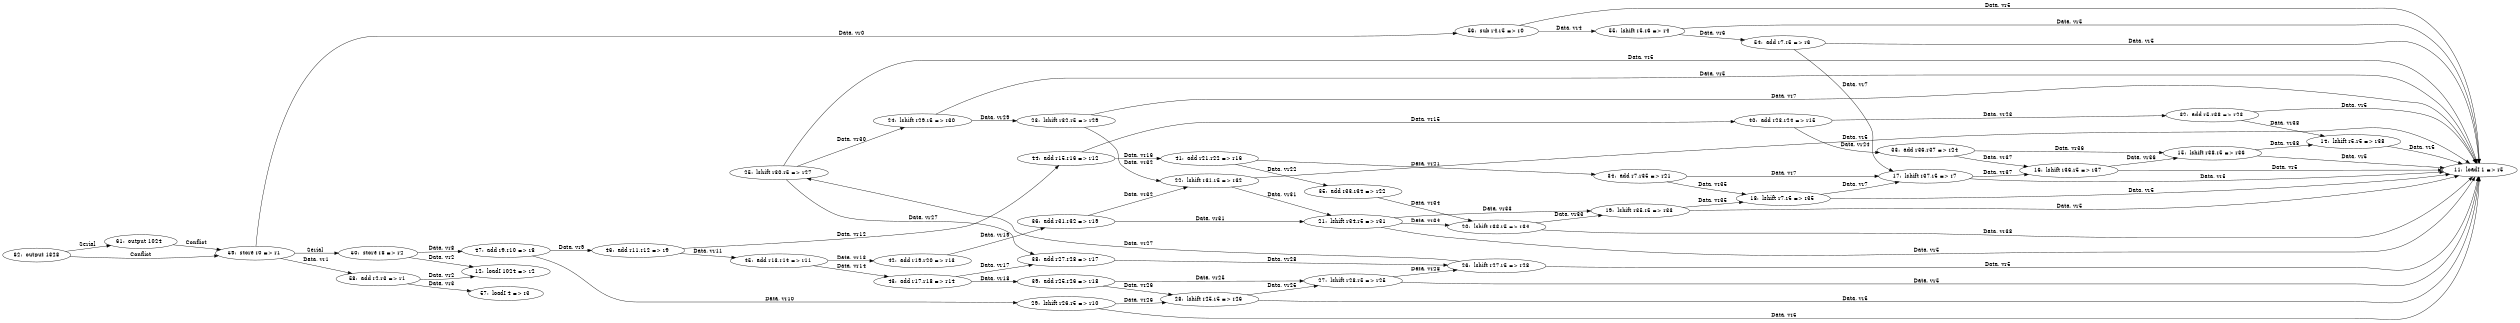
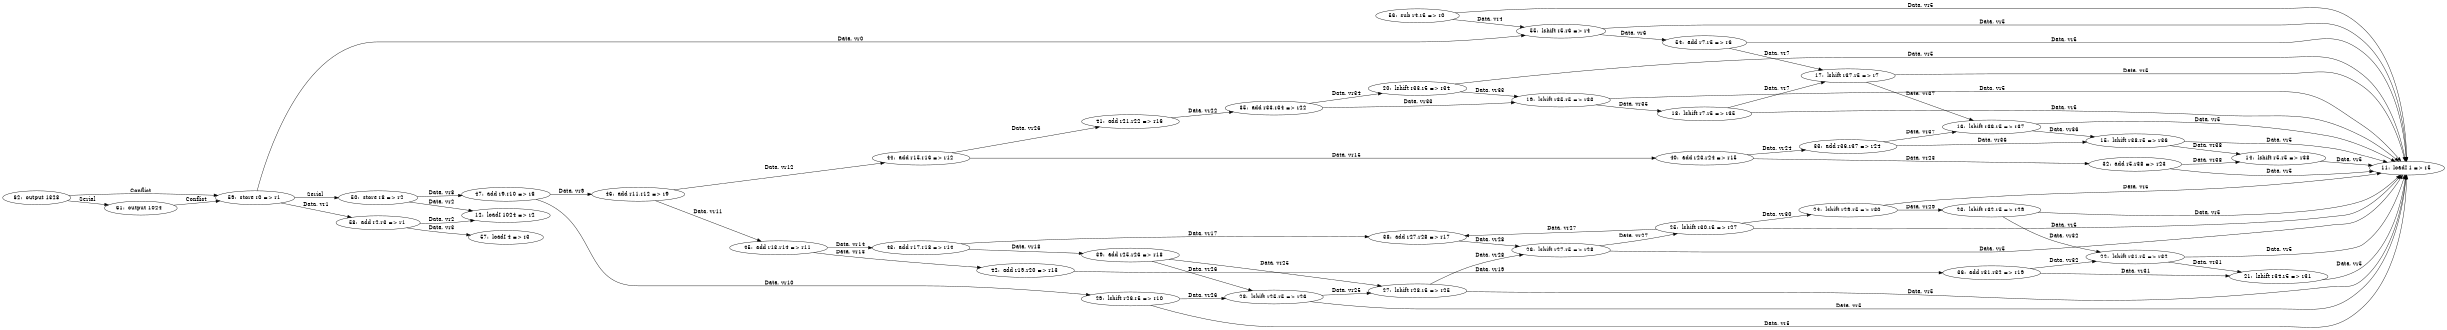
edge "59:  store r0 => r1" -> "56:  sub r4,r5 => r0": now "59:  store r0 => r1" -> "55:  lshift r5,r6 => r4"
edge "23:  lshift r32,r5 => r29" -> "11:  loadI 1 => r5": label " Data, vr7" -> " Data, vr5"
edge "44:  add r15,r16 => r12" -> "41:  add r21,r22 => r16": label " Data, vr16" -> " Data, vr26"
node "34:  add r7,r35 => r21": removed
edge "21:  lshift r34,r5 => r31" -> "19:  lshift r35,r5 => r33": now "35:  add r33,r34 => r22" -> "19:  lshift r35,r5 => r33"
edge "21:  lshift r34,r5 => r31" -> "20:  lshift r33,r5 => r34": removed, label "Data, vr34"
edge "20:  lshift r33,r5 => r34" -> "11:  loadI 1 => r5": label " Data, vr38" -> " Data, vr5"
